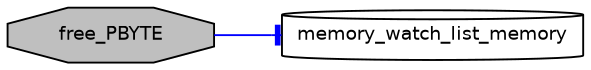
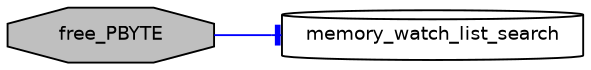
node "memory_watch_list_memory": label "memory_watch_list_memory" -> "memory_watch_list_search"
